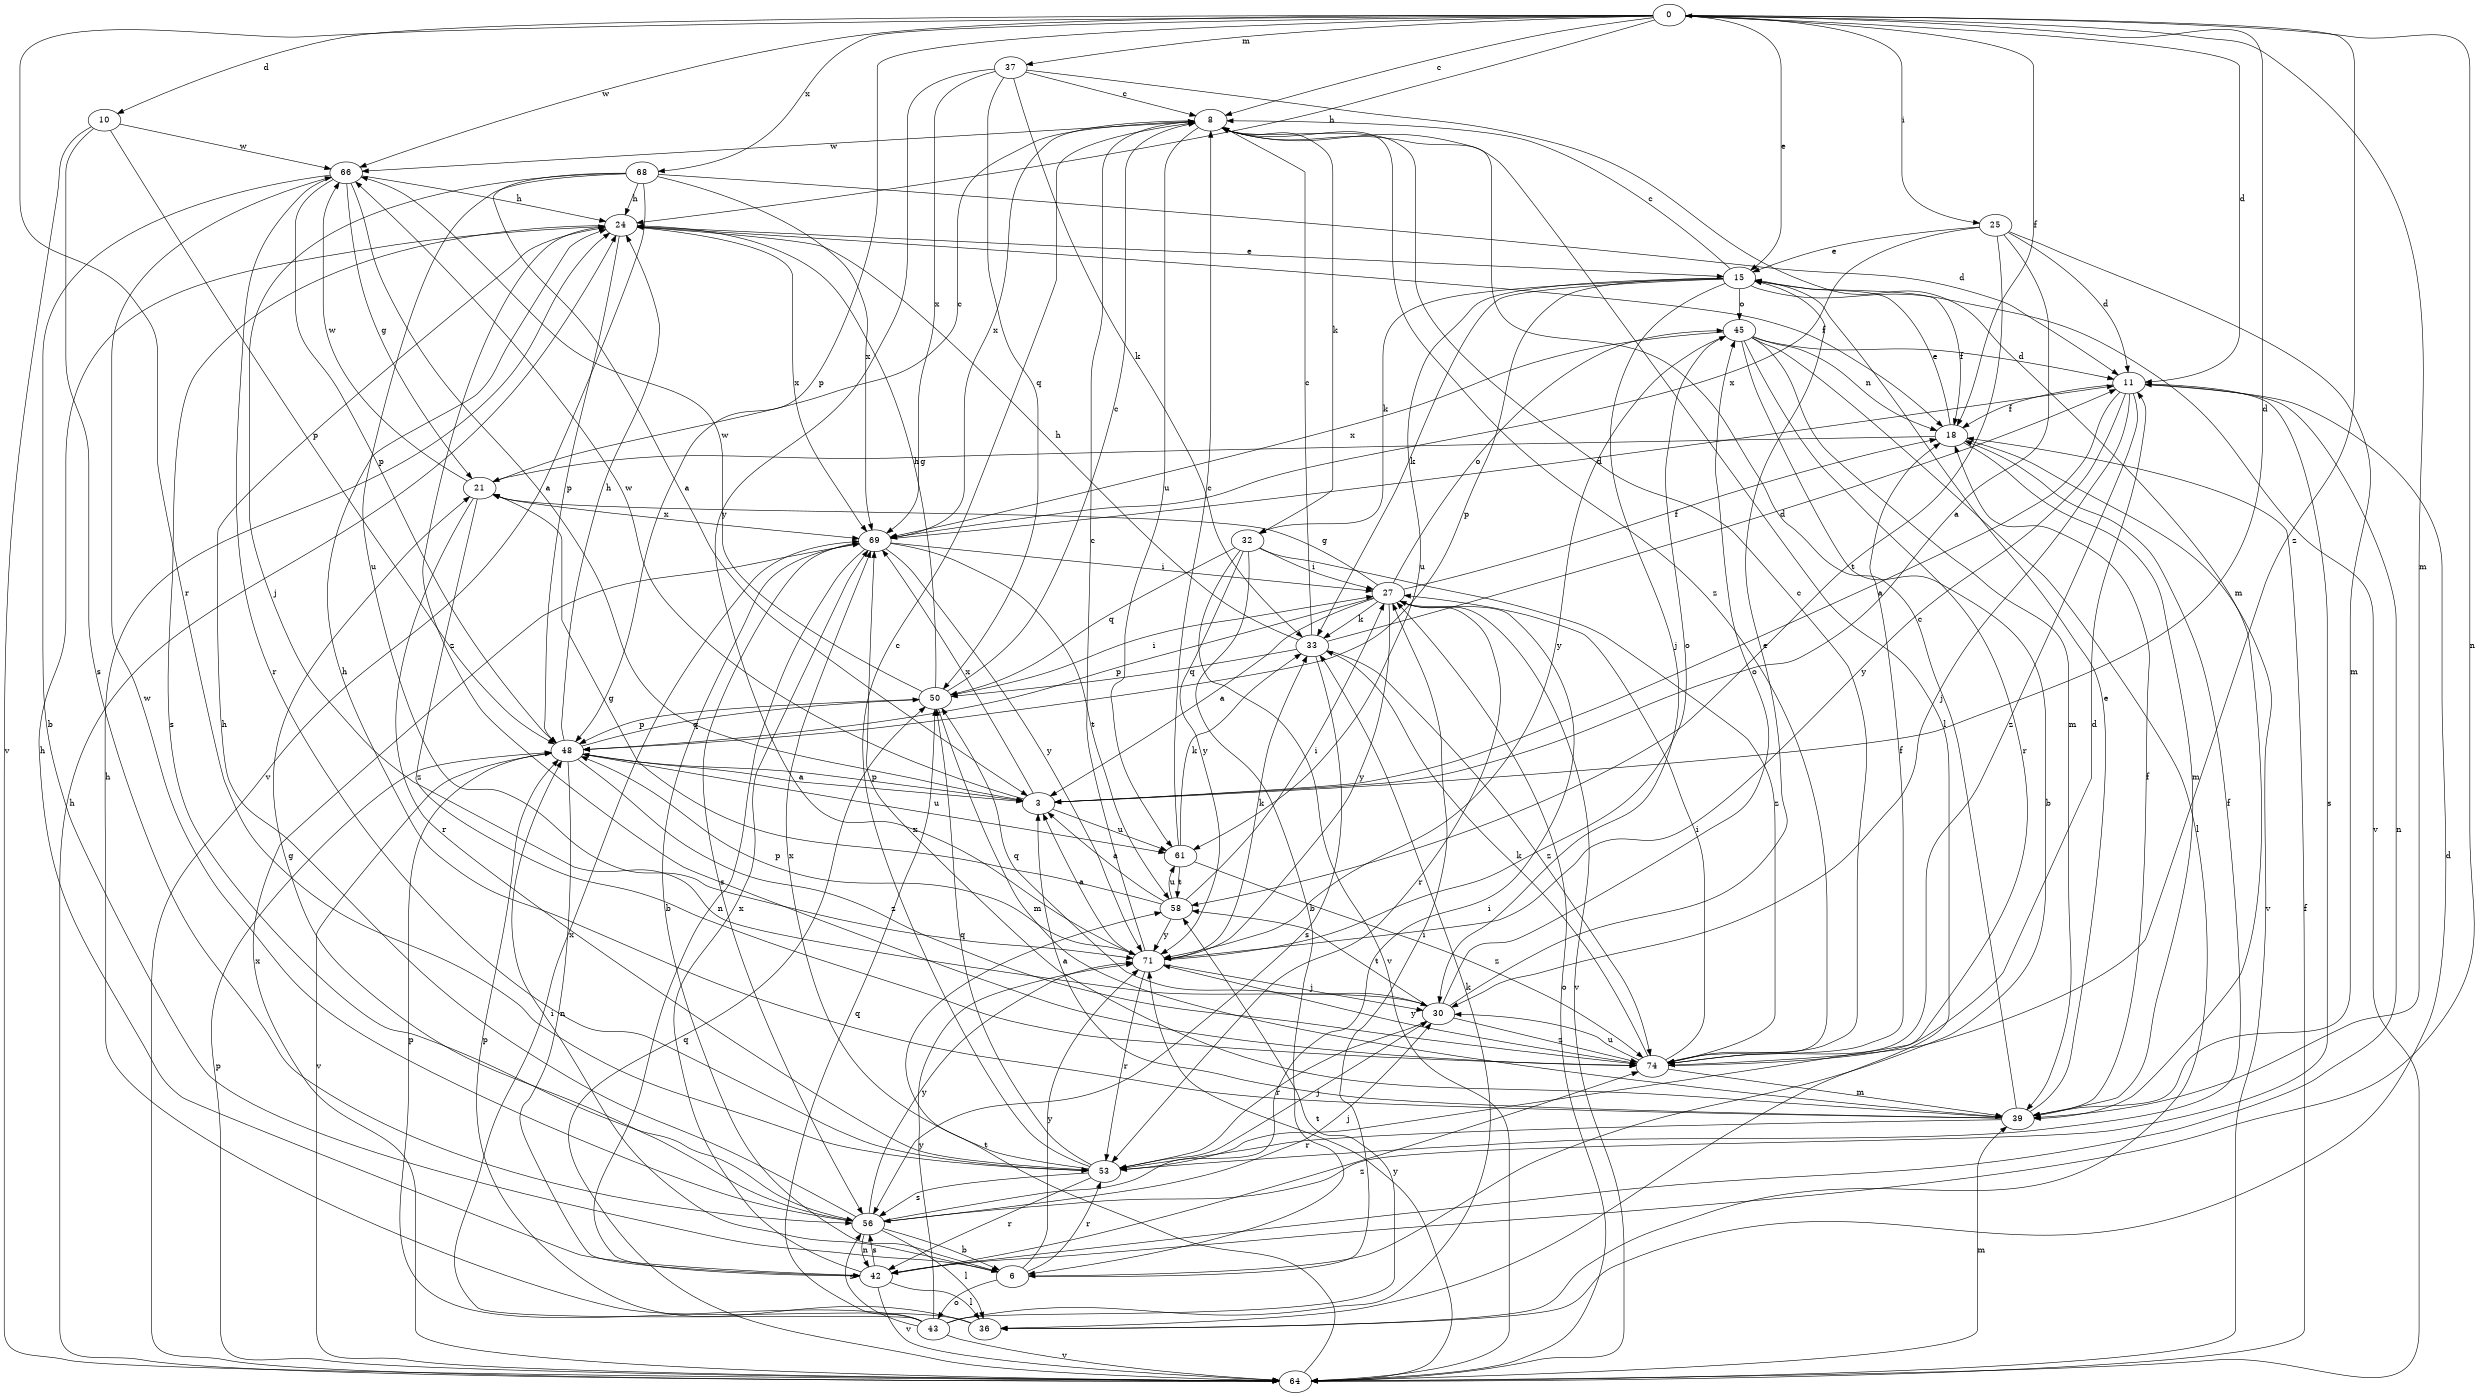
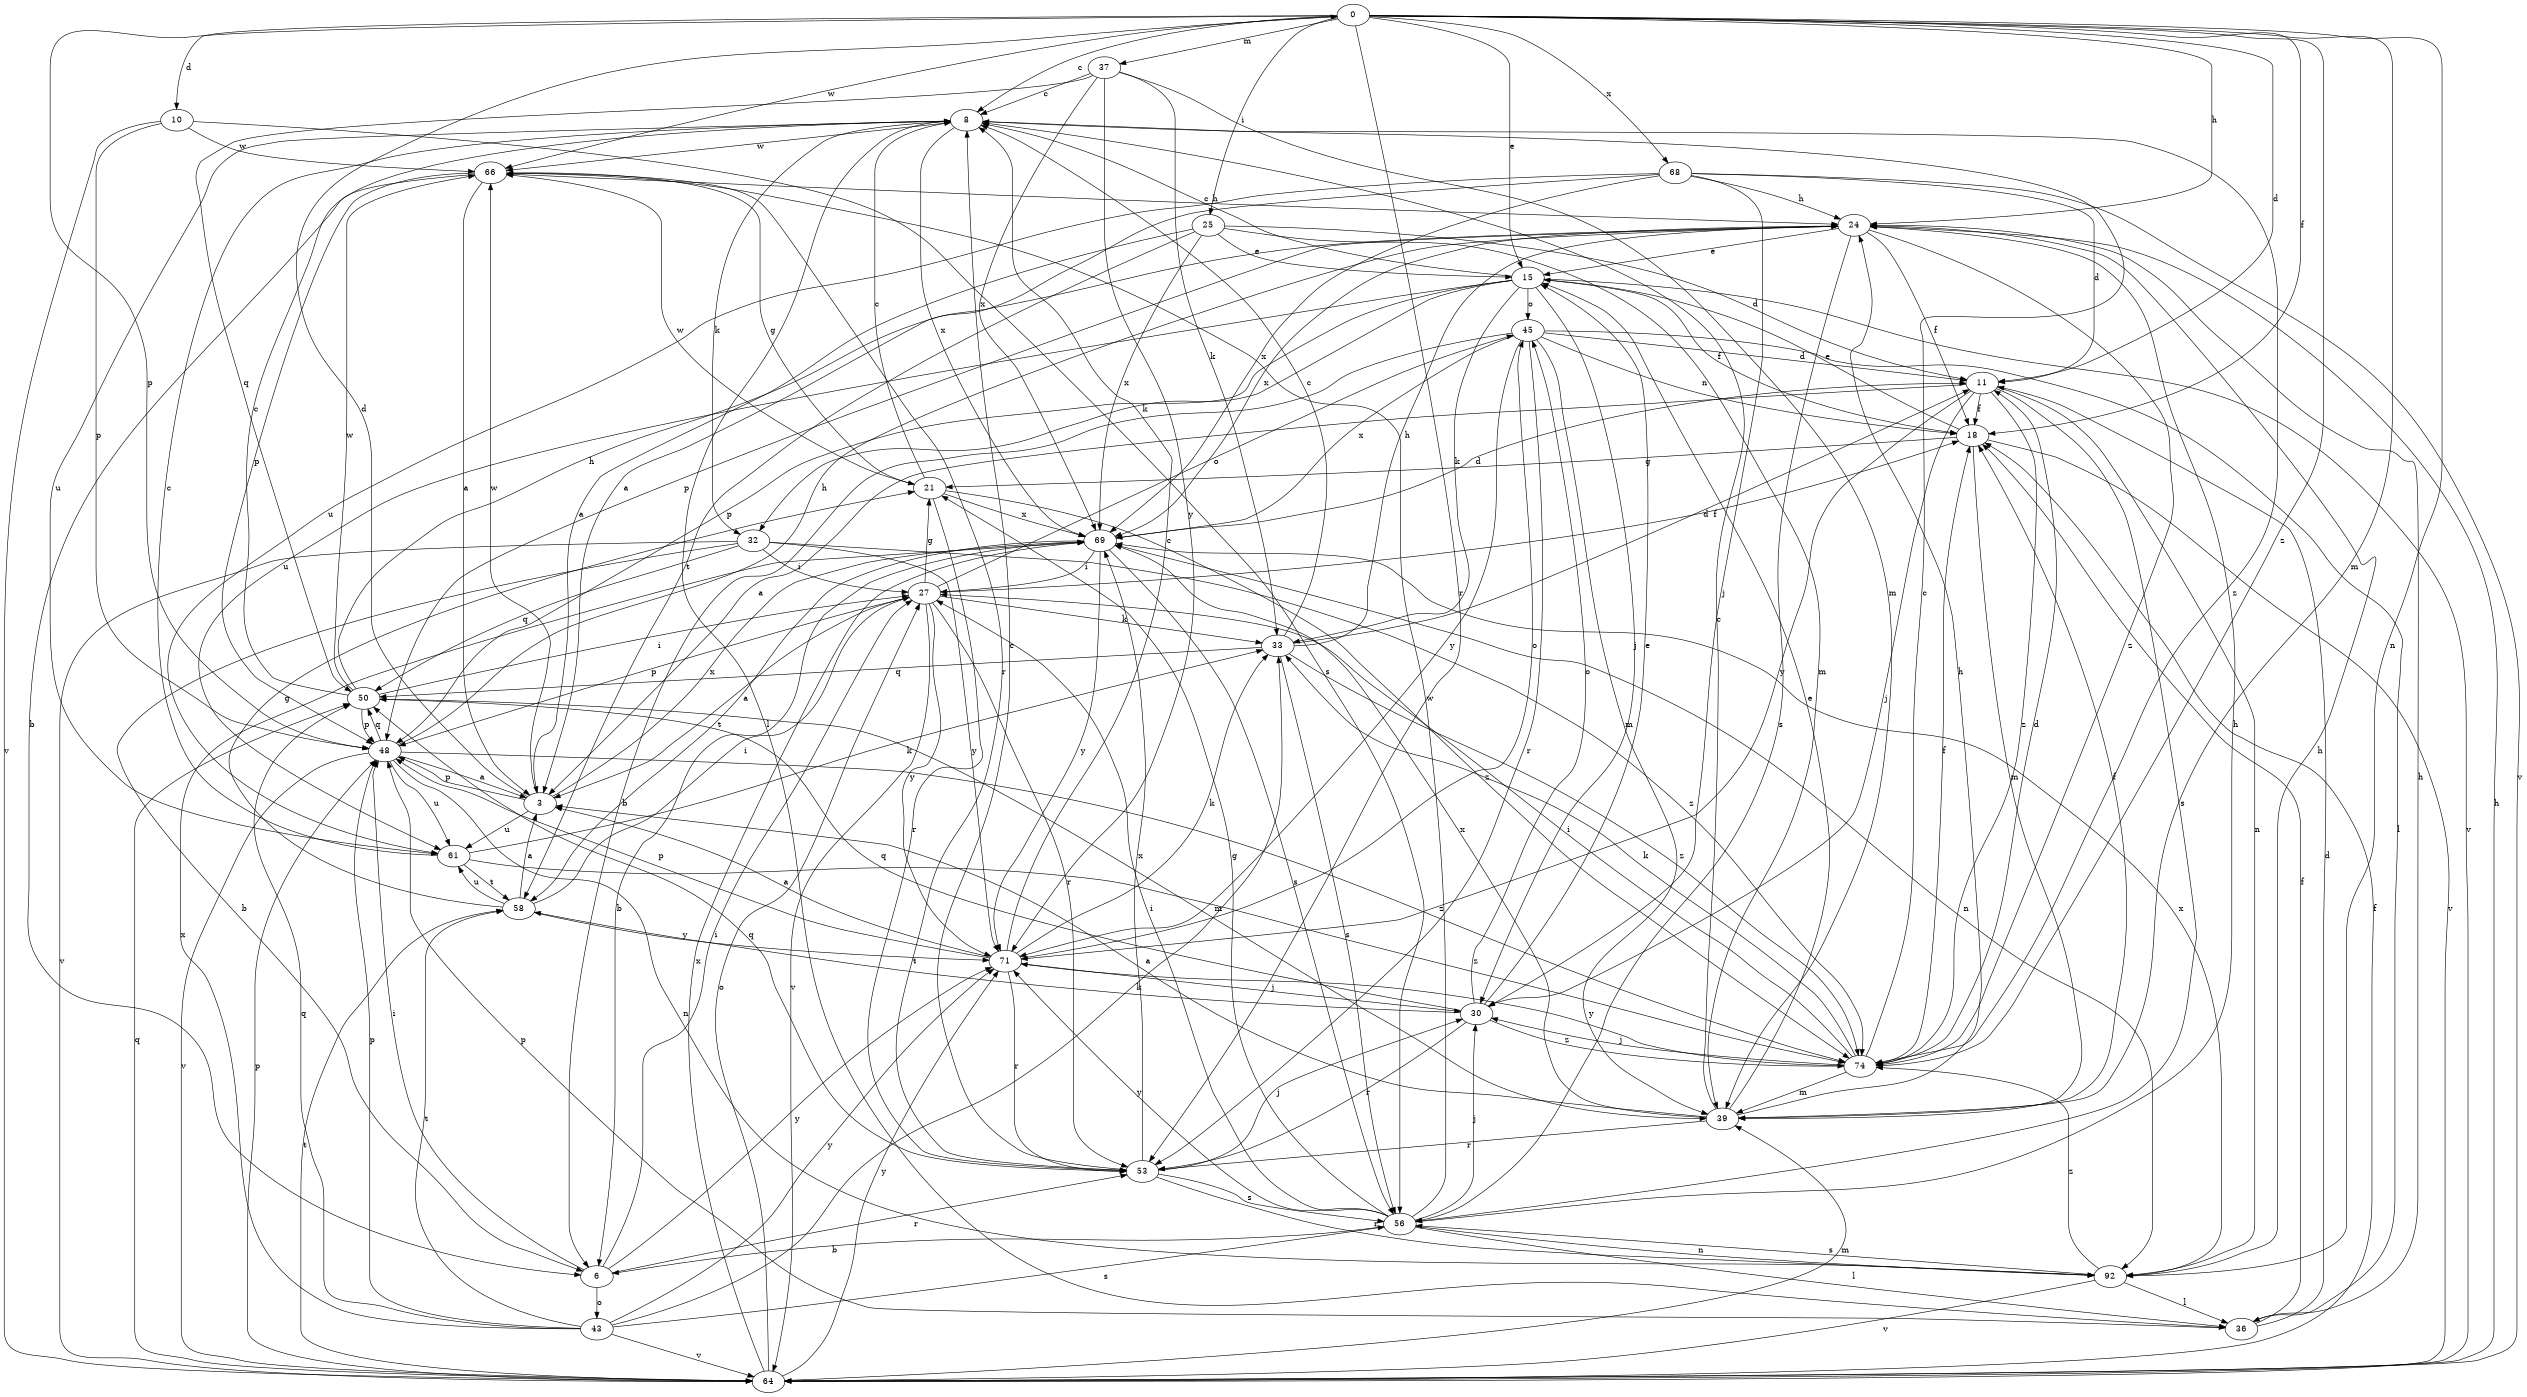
edge "68" -> "71": now "68" -> "61"
edge "74" -> "30": label "u" -> "j"
edge "53" -> "18": now "36" -> "18"
node "42": label "42" -> "92"
